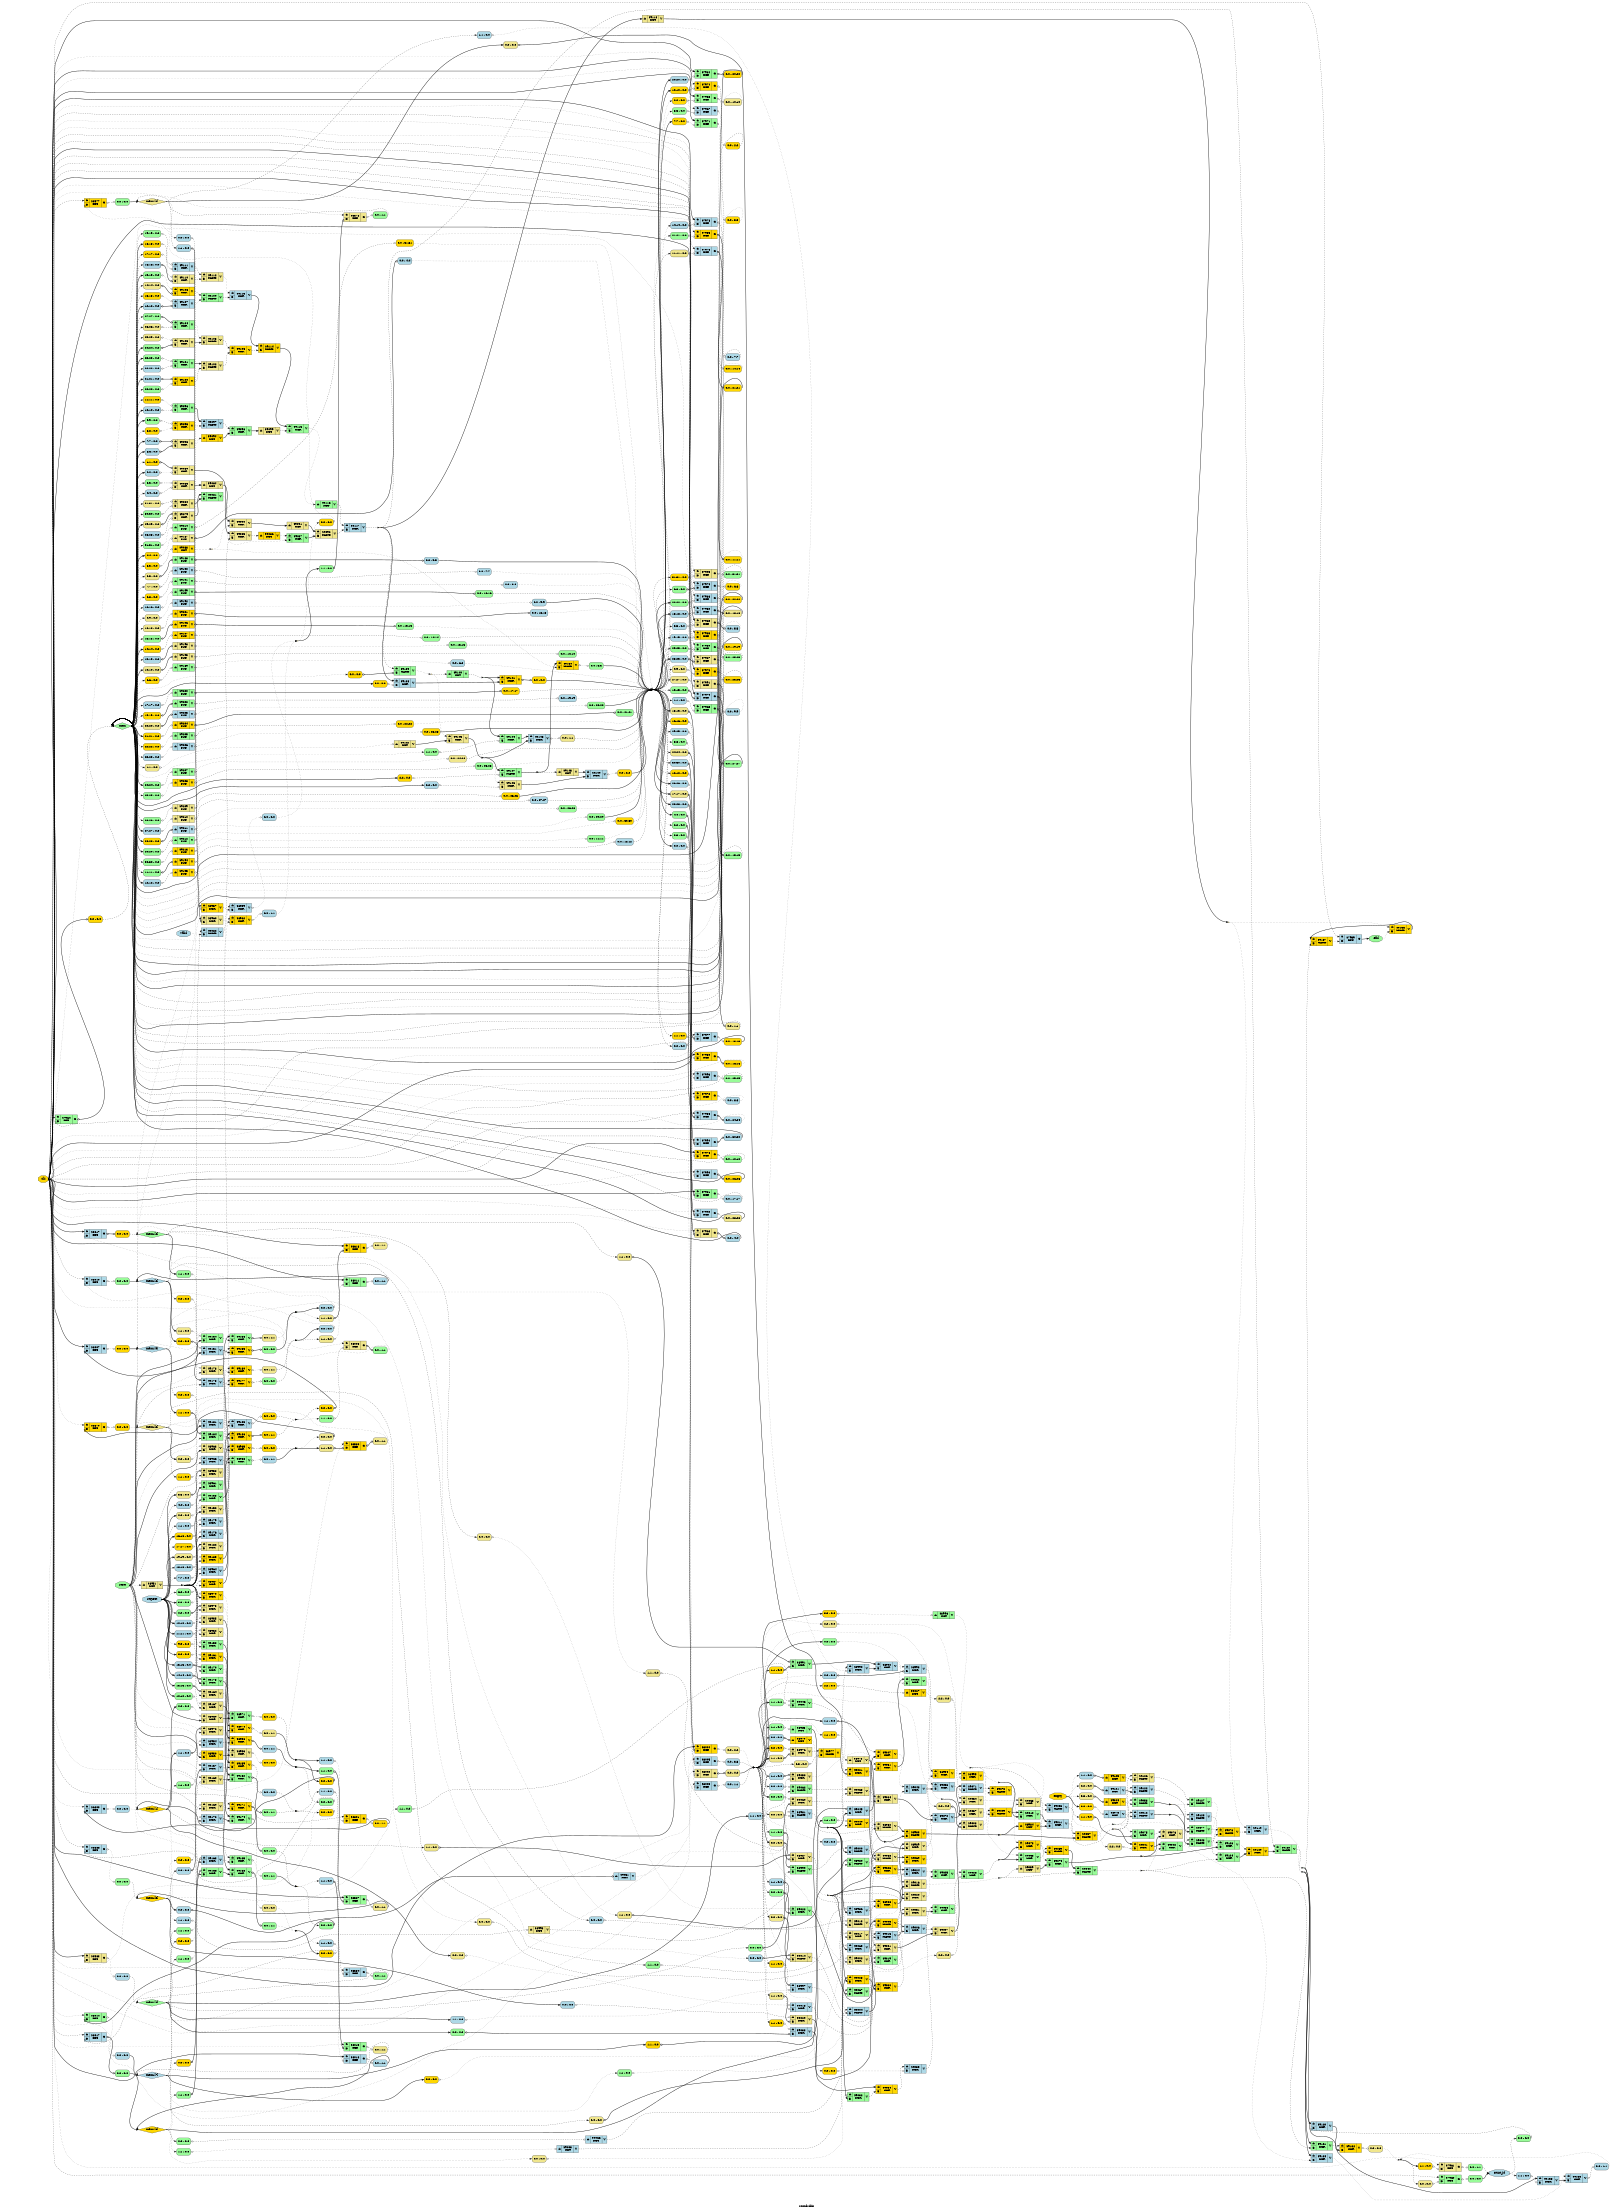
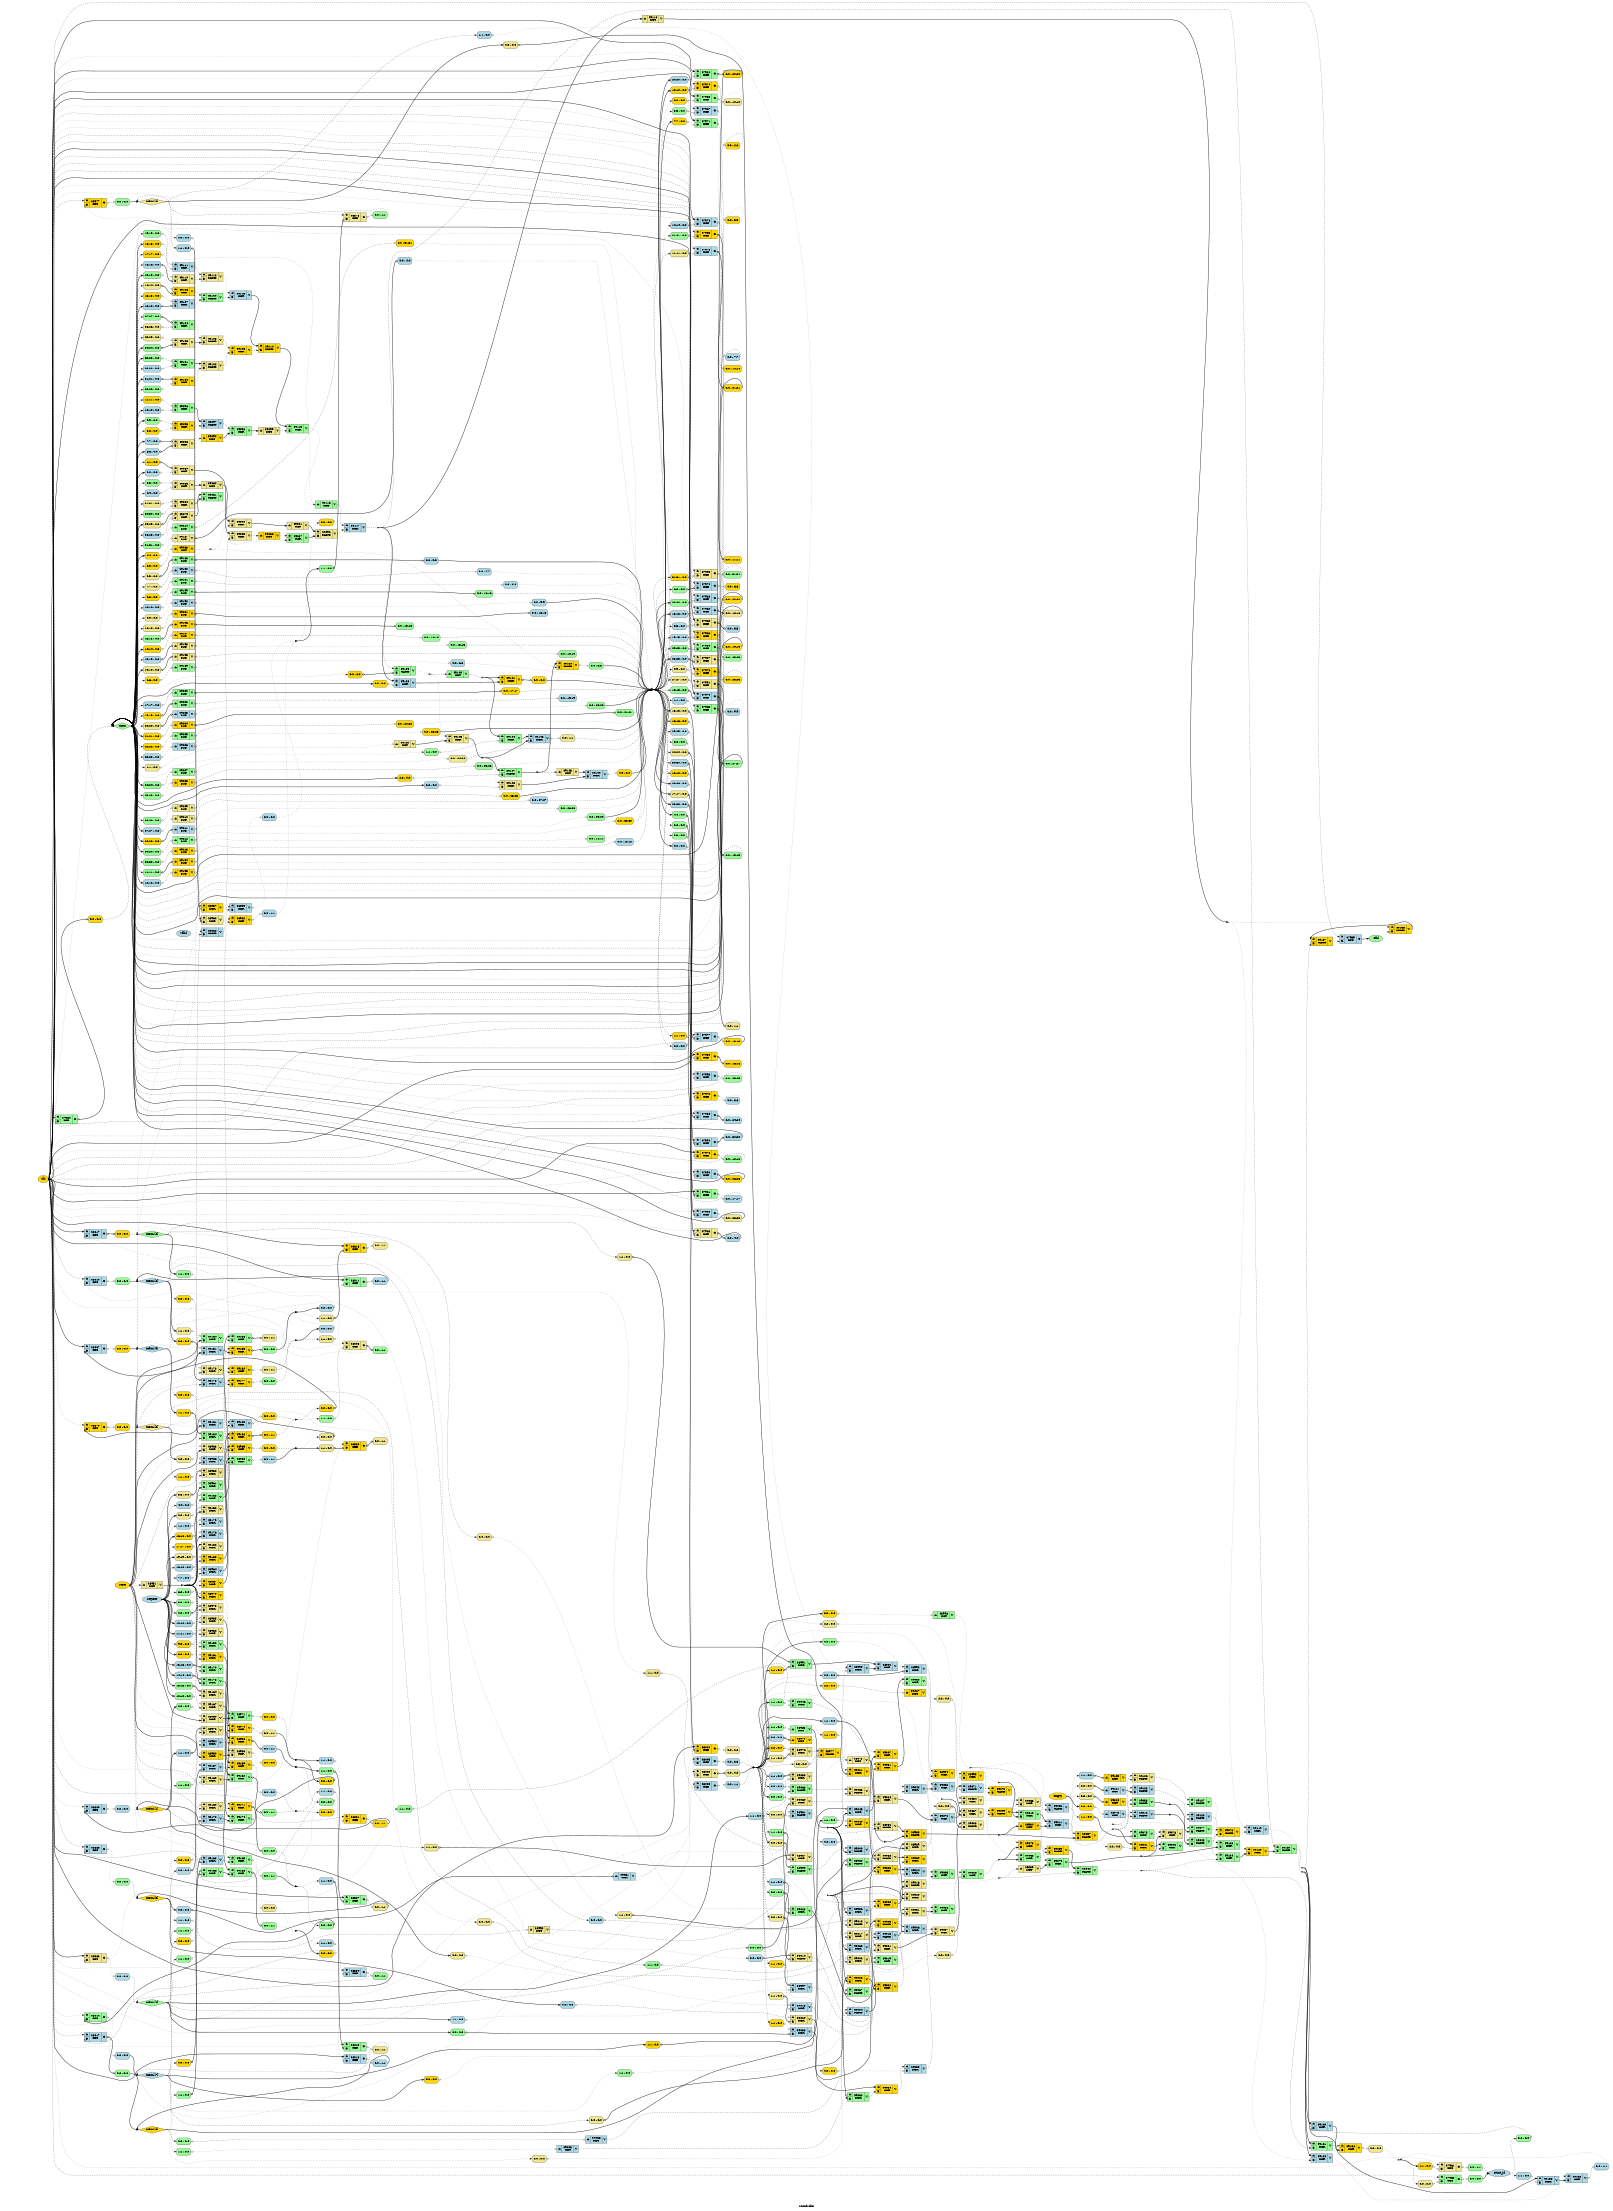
node "reset": fillcolor palegreen -> gold
